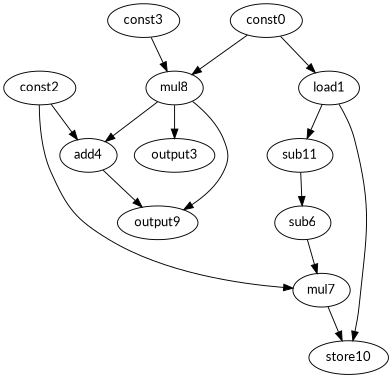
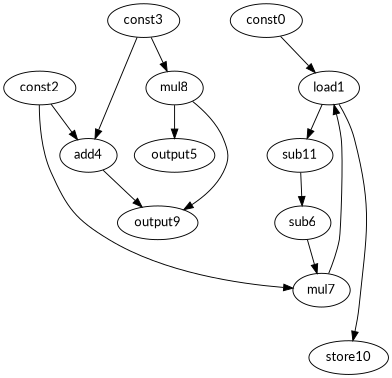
edge "const0" -> "mul8": removed
edge "mul8" -> "add4": now "const3" -> "add4"
node "output3": label "output3" -> "output5"
edge "mul7" -> "store10": now "mul7" -> "load1"
